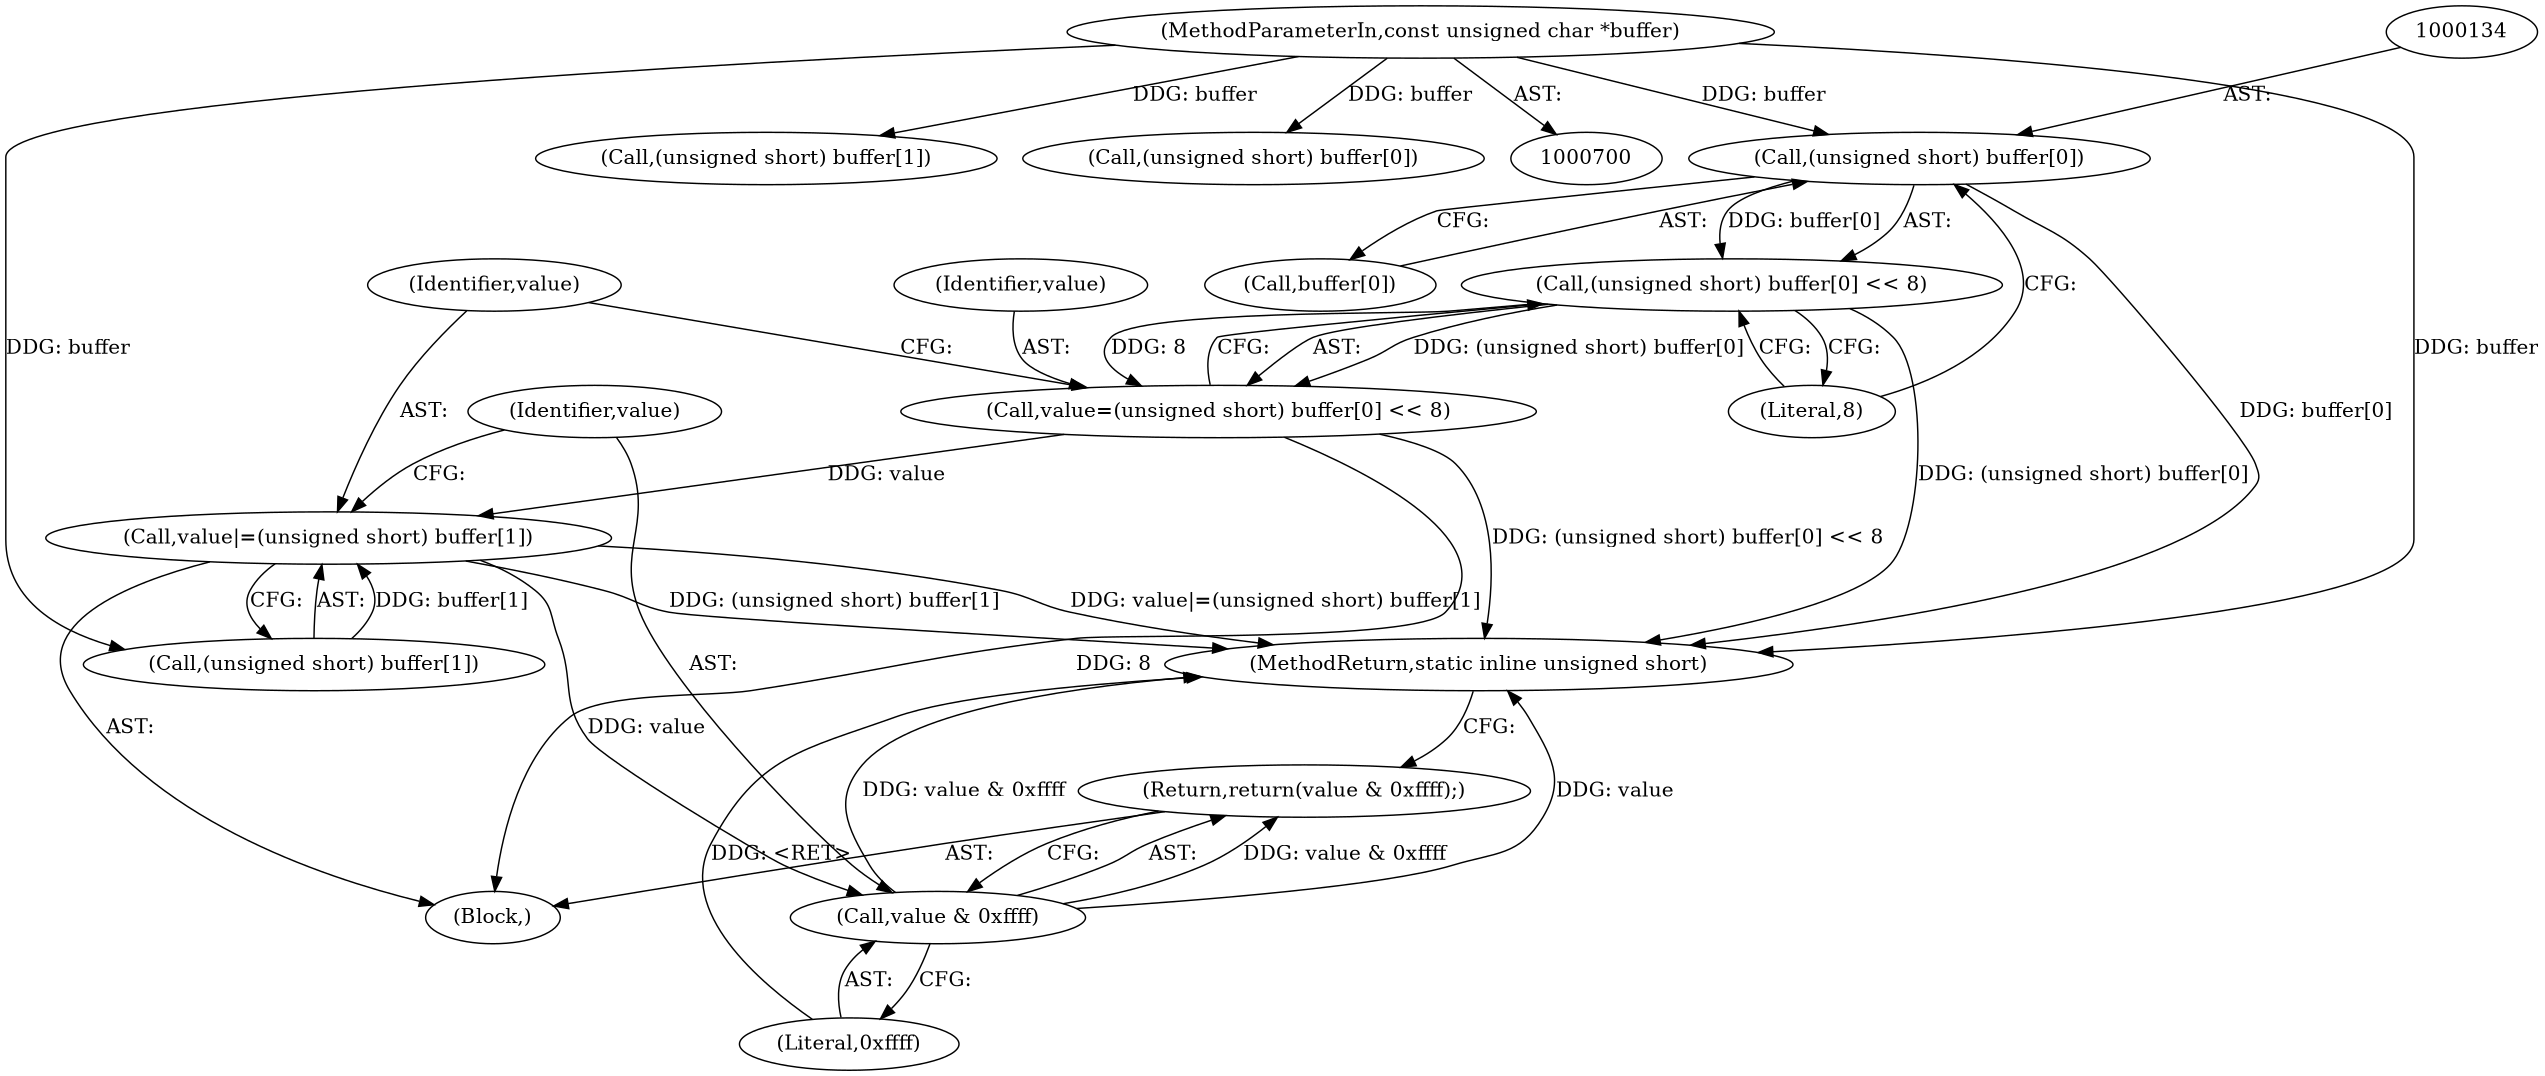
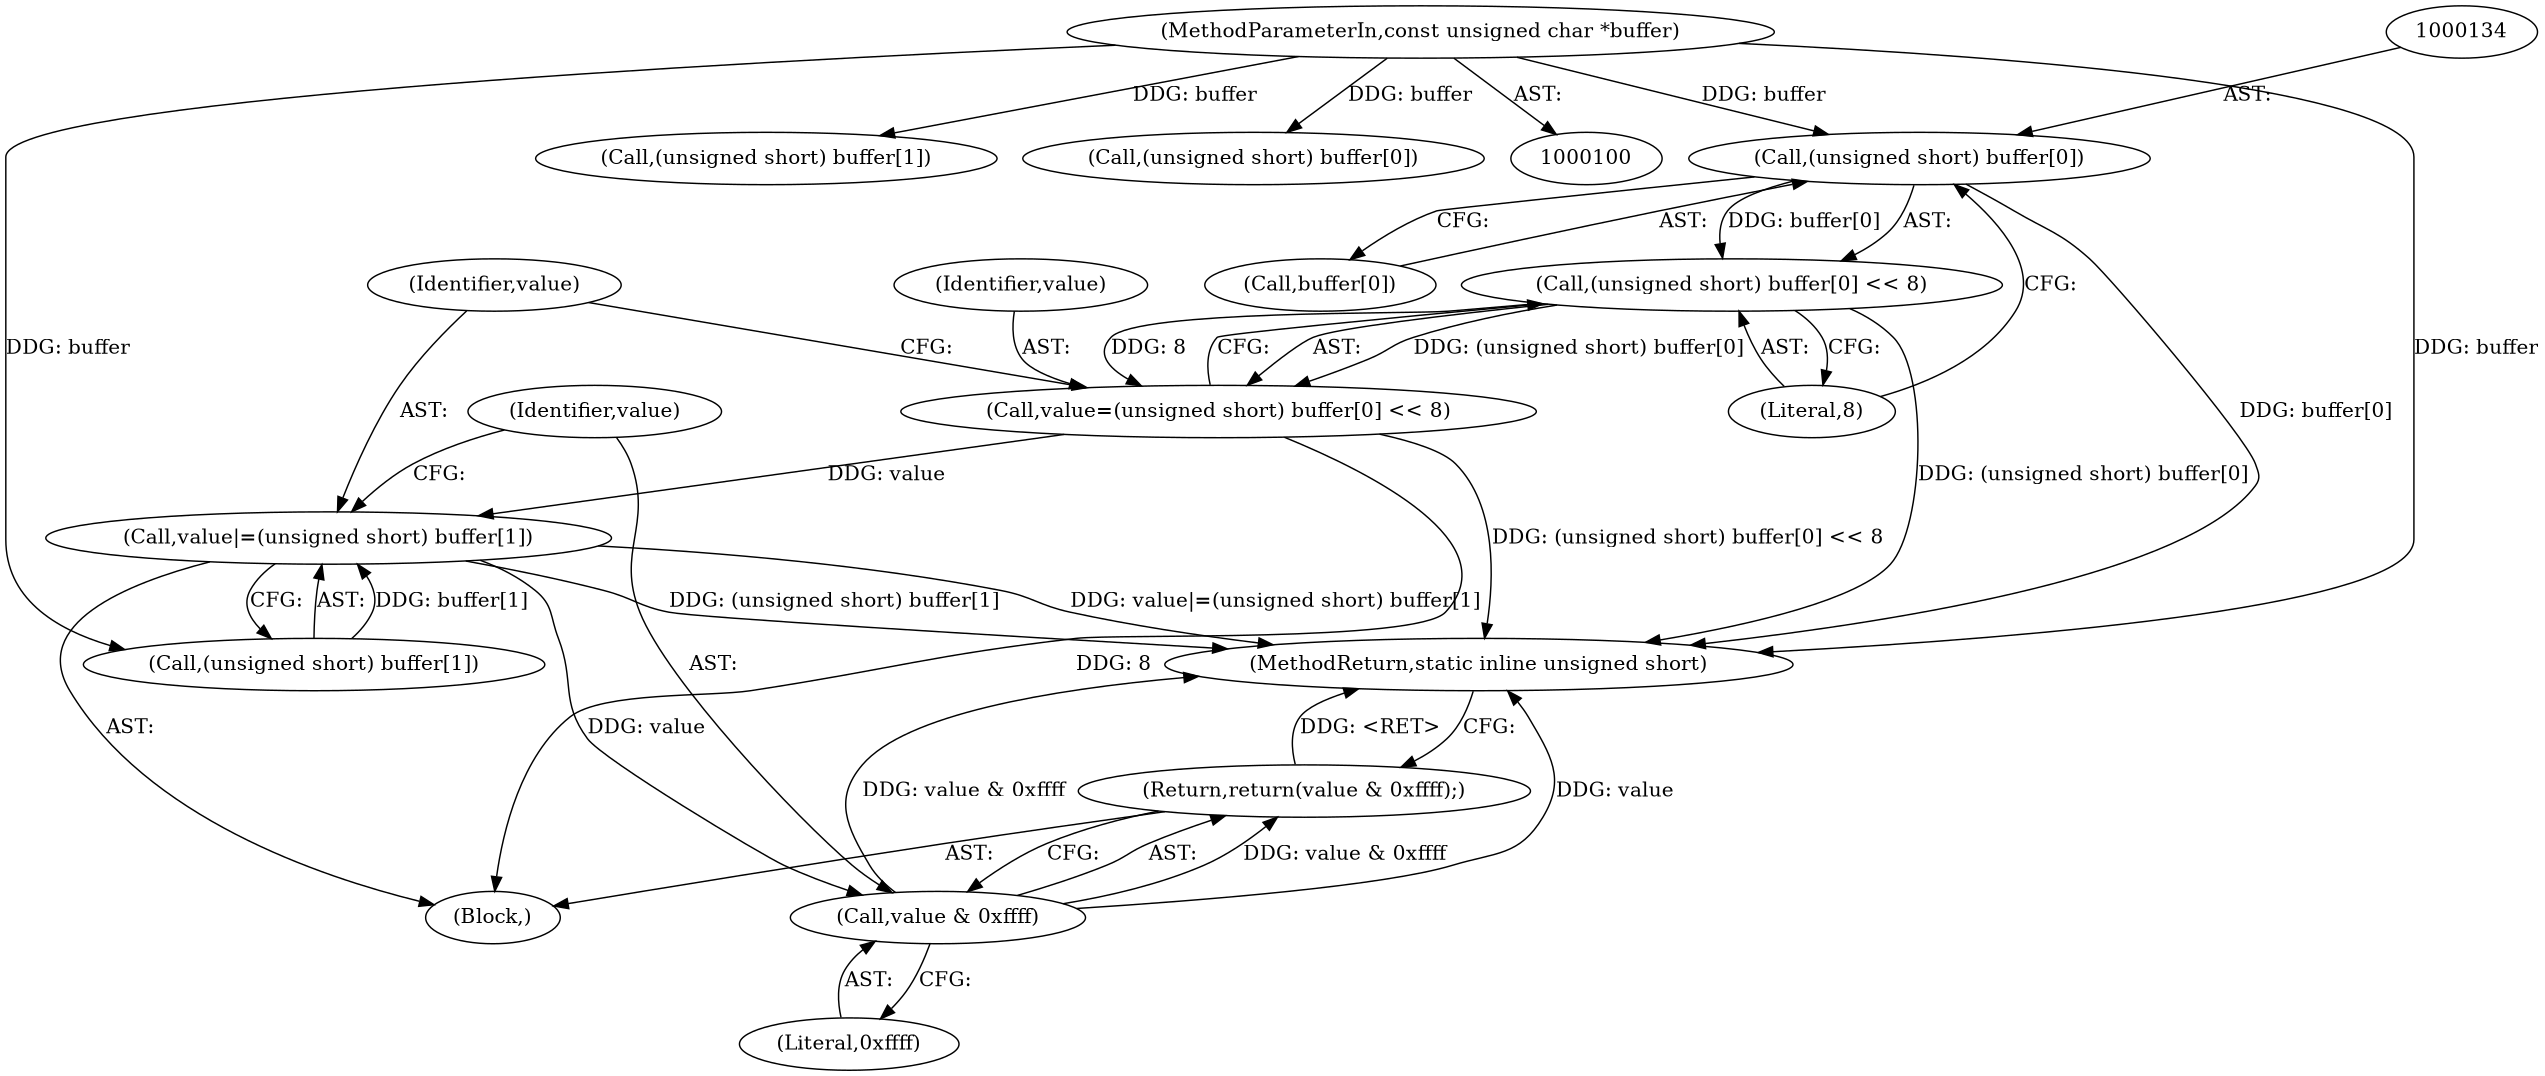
node "1000700": label "1000700" -> "1000100"
edge "(Literal,8)" -> "(Call,(unsigned short) buffer[0] << 8)": label "CFG: " -> "AST: "
edge "(Literal,0xffff)" -> "(MethodReturn,static inline unsigned short)": now "(Return,return(value & 0xffff);)" -> "(MethodReturn,static inline unsigned short)"
